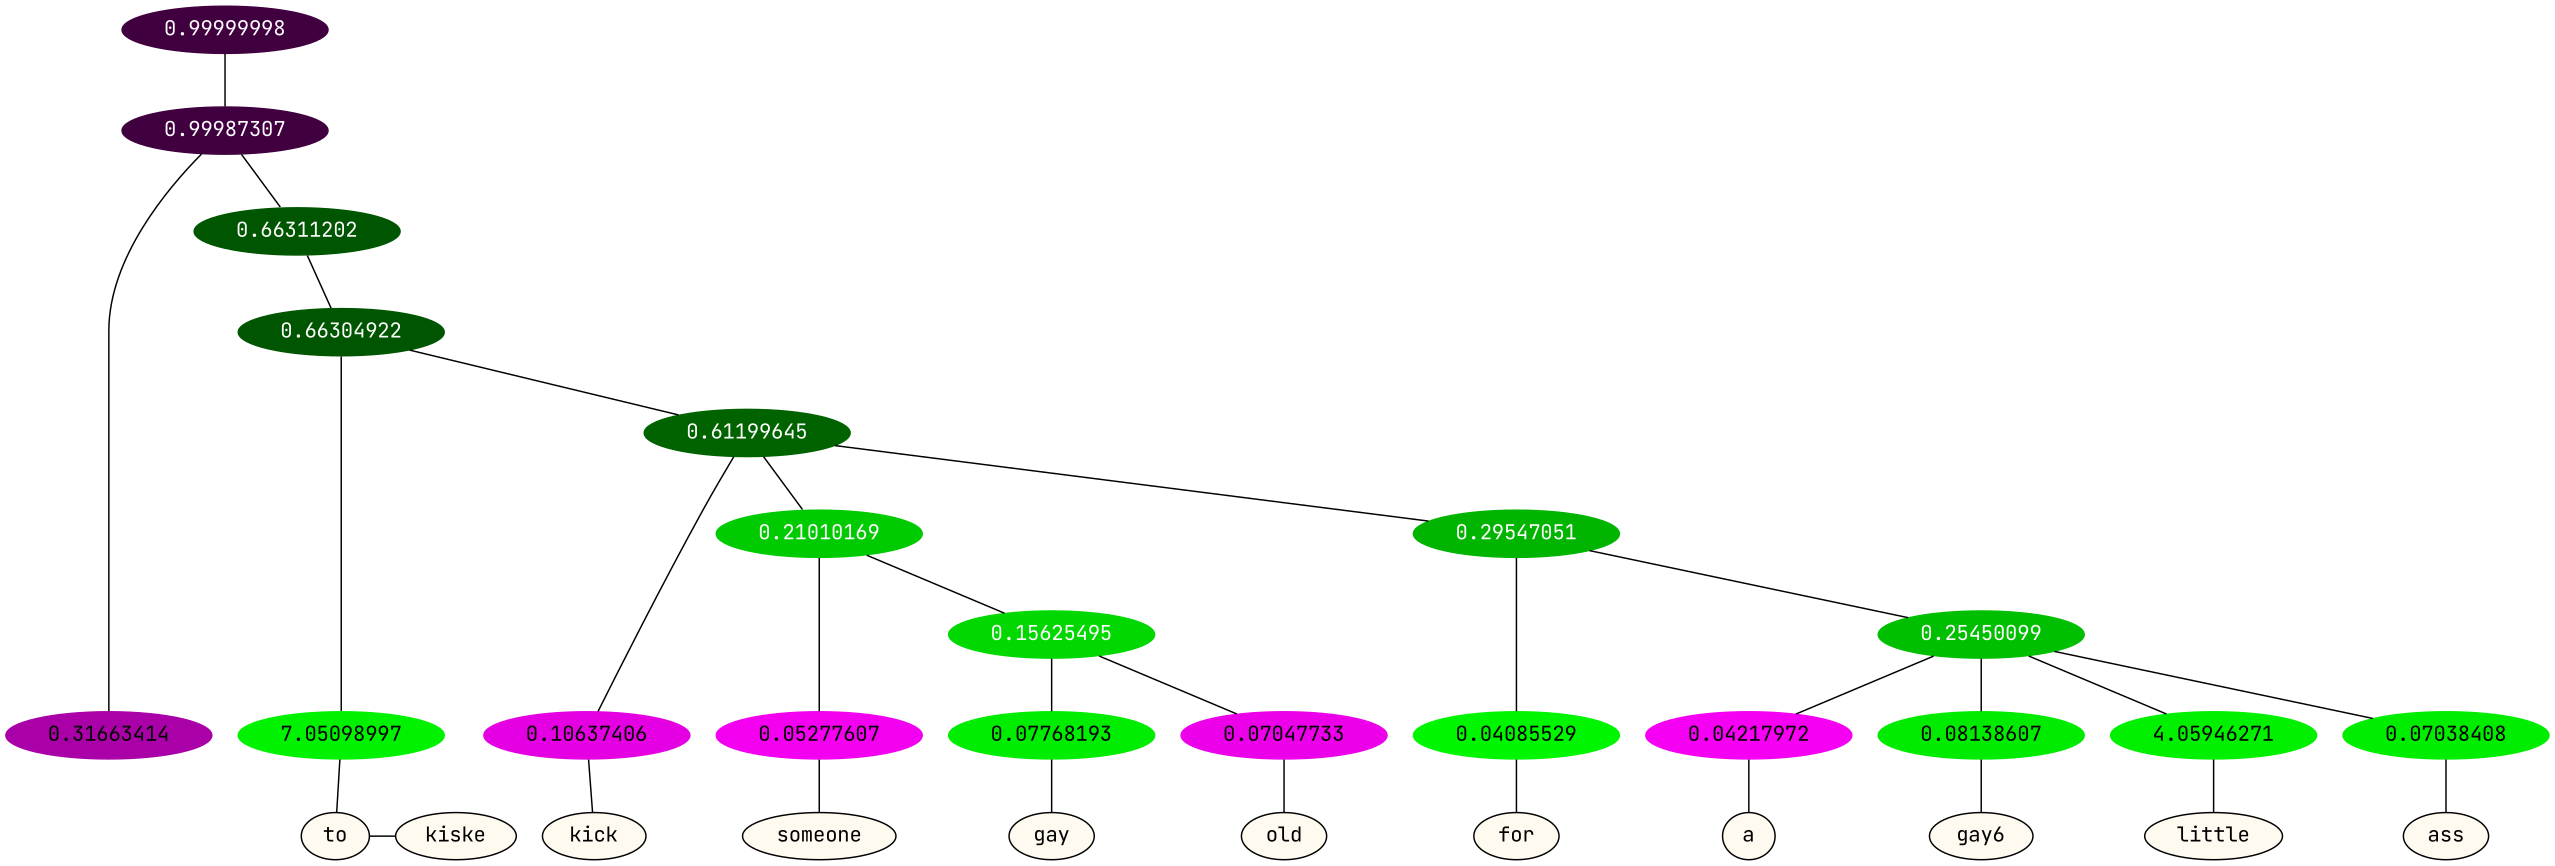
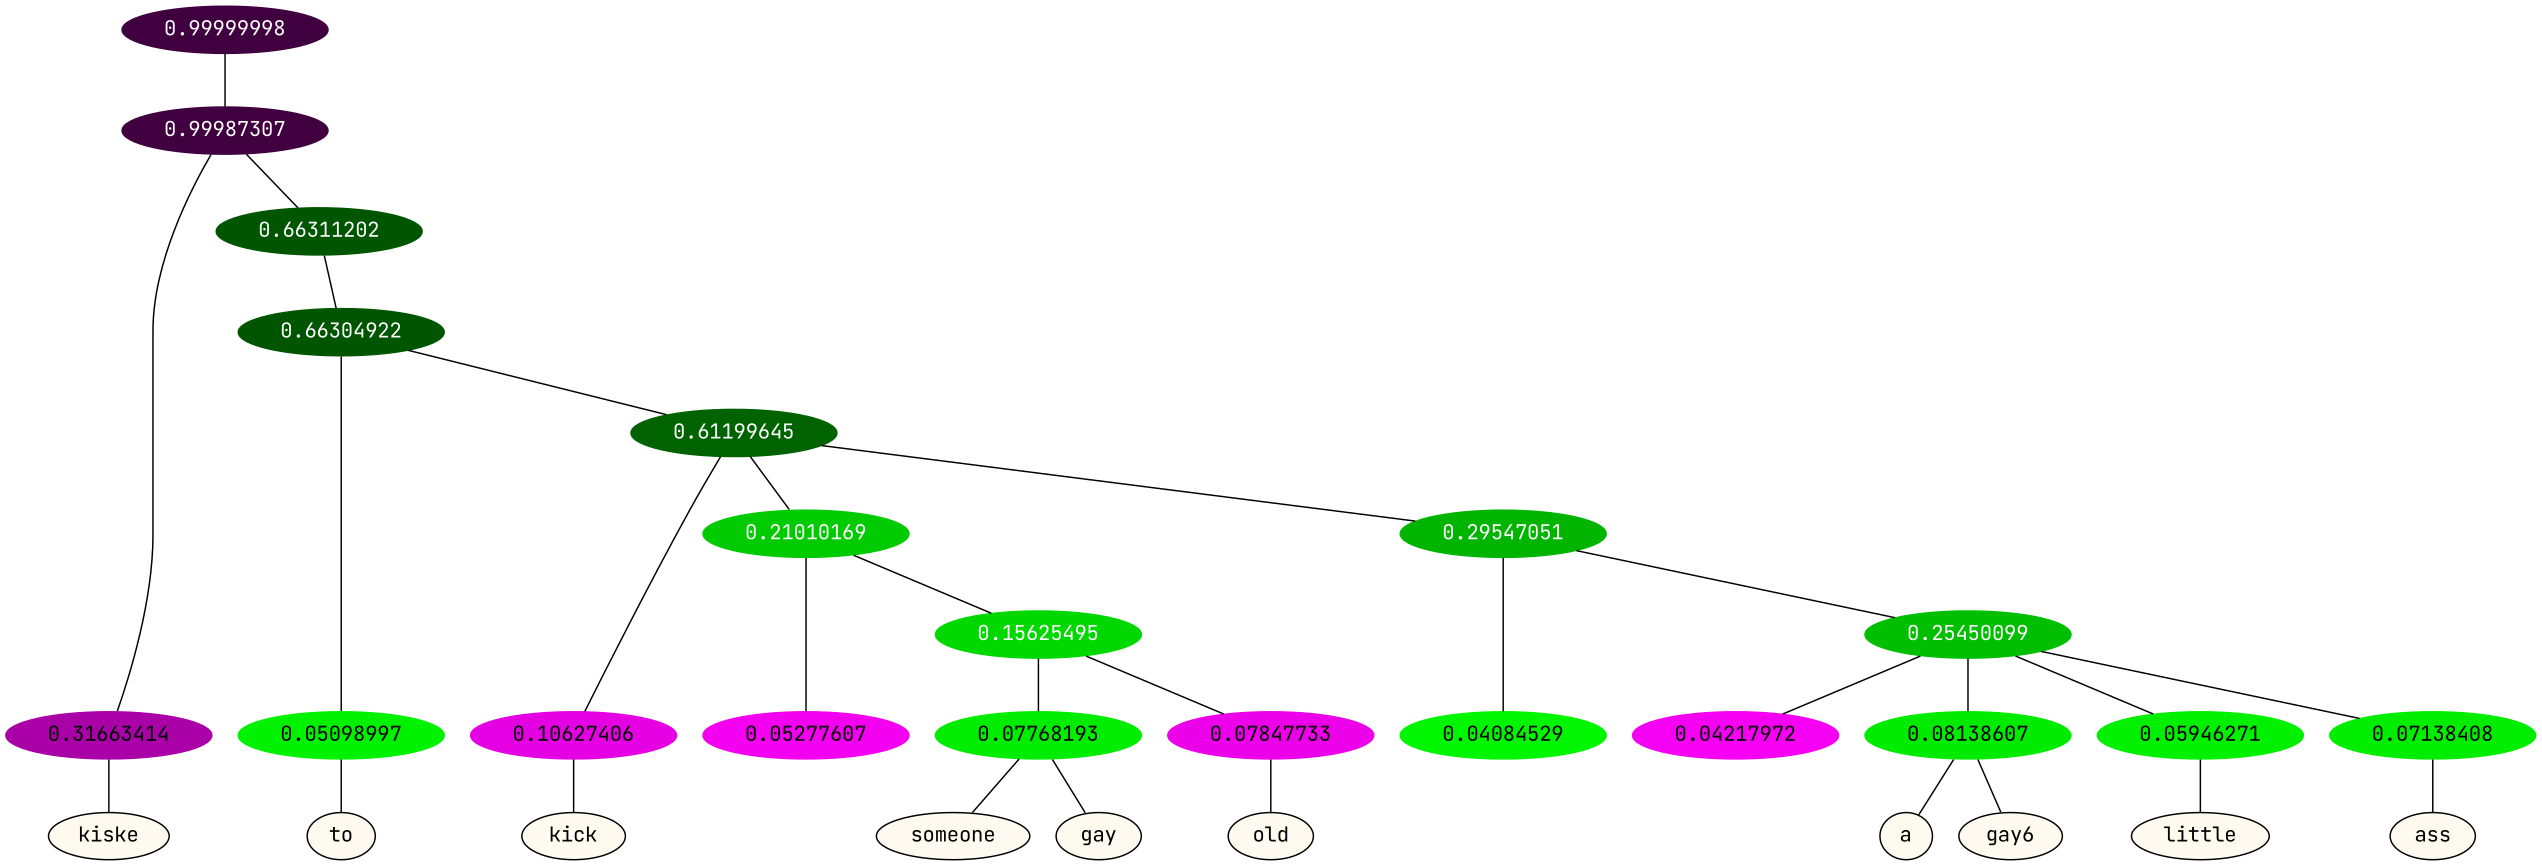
node "7.05098997": label "7.05098997" -> "0.05098997"
node "0.10637406": label "0.10637406" -> "0.10627406"
node "0.07047733": label "0.07047733" -> "0.07847733"
node "0.04085529": label "0.04085529" -> "0.04084529"
node "4.05946271": label "4.05946271" -> "0.05946271"
node "0.07038408": label "0.07038408" -> "0.07138408"
edge "0.05277607" -- "someone": now "0.07768193" -- "someone"
edge "0.04217972" -- "a": now "0.08138607" -- "a"
edge "to" -- "kiske": now "0.31663414" -- "kiske"
node "for": removed
